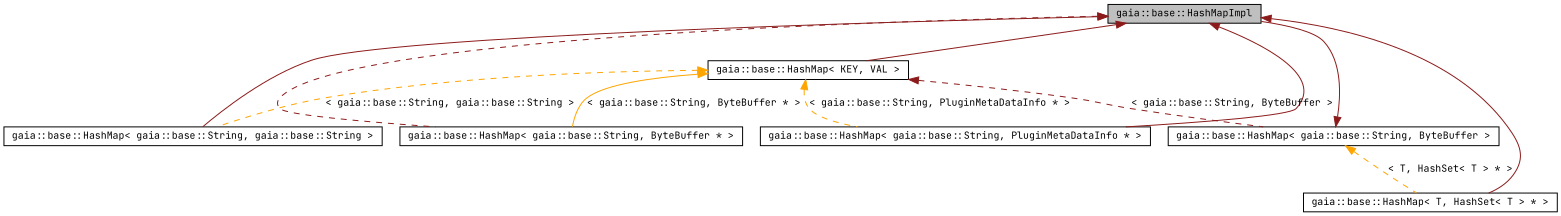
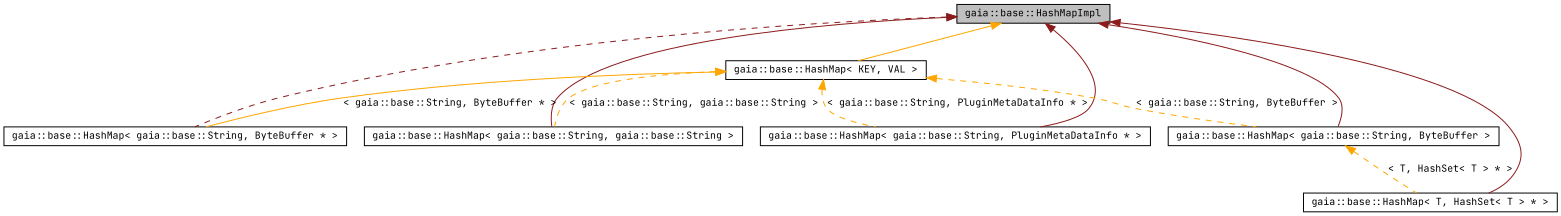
edge "gaia::base::HashMap< KEY, VAL >" -> "gaia::base::HashMapImpl": color firebrick4 -> orange
edge "gaia::base::HashMapImpl" -> "gaia::base::HashMap< gaia::base::String, ByteBuffer >": reversed
edge "gaia::base::HashMap< gaia::base::String, ByteBuffer >" -> "gaia::base::HashMap< KEY, VAL >": color firebrick4 -> orange
